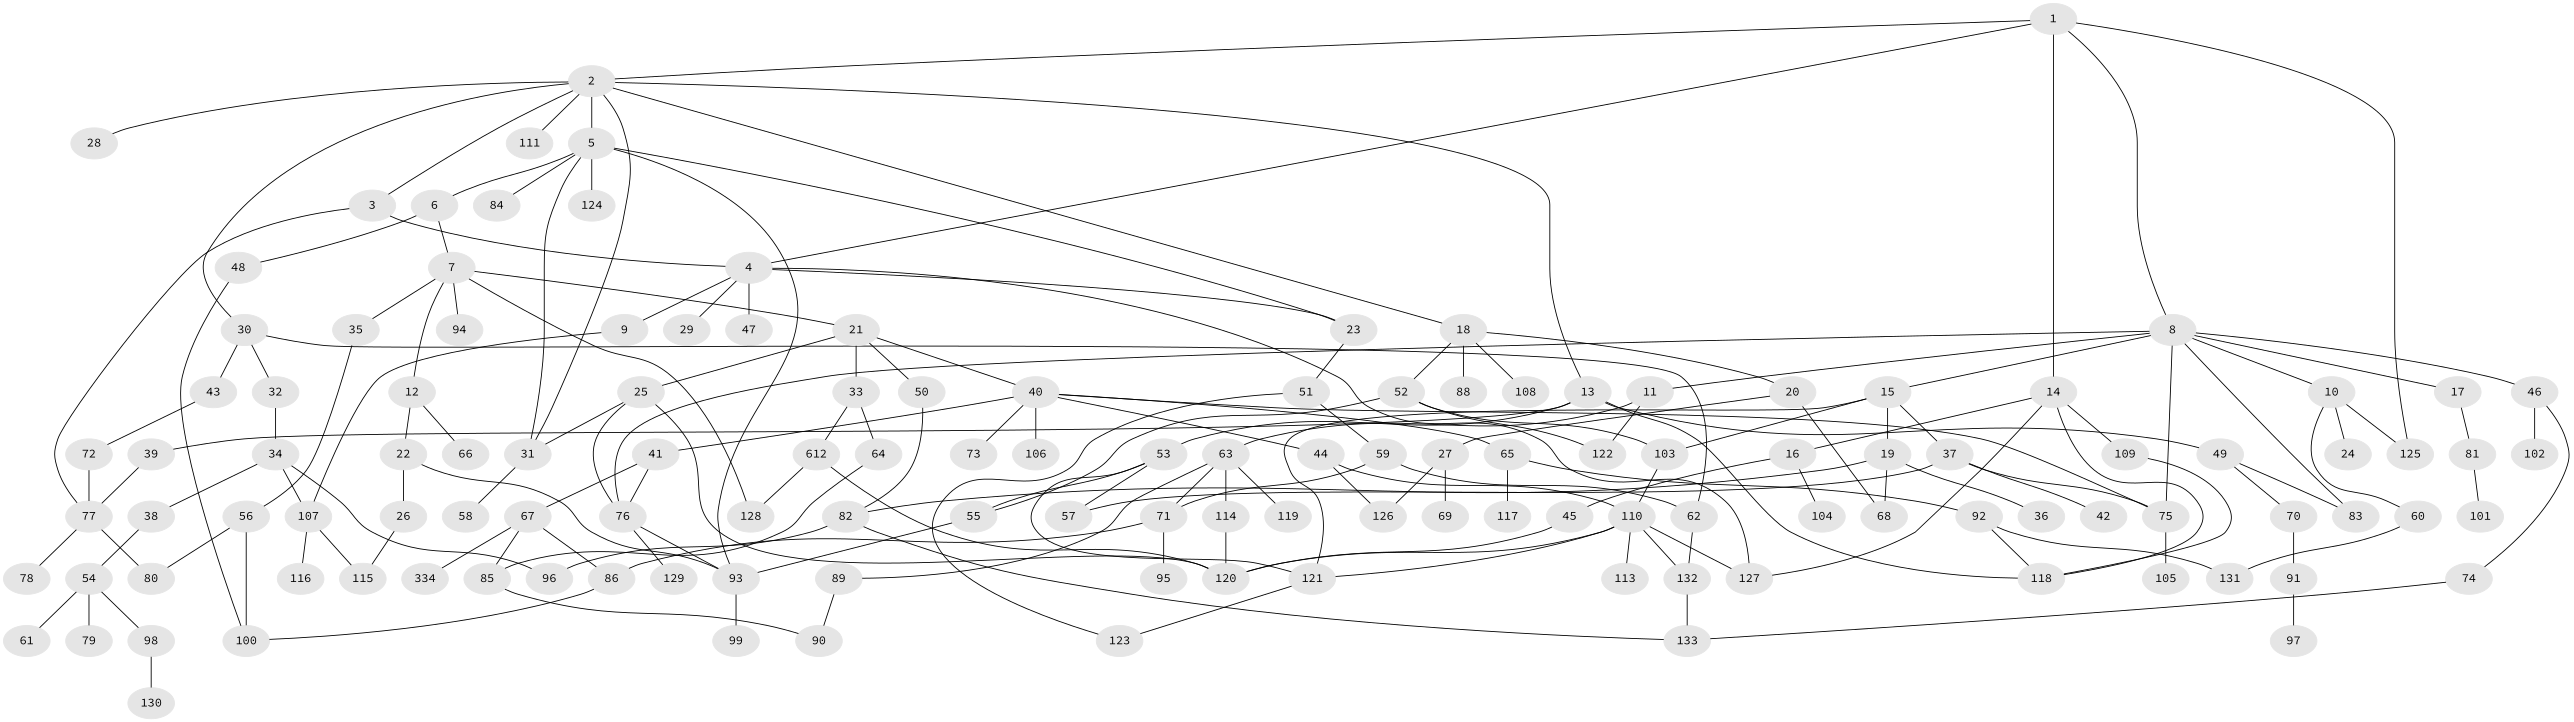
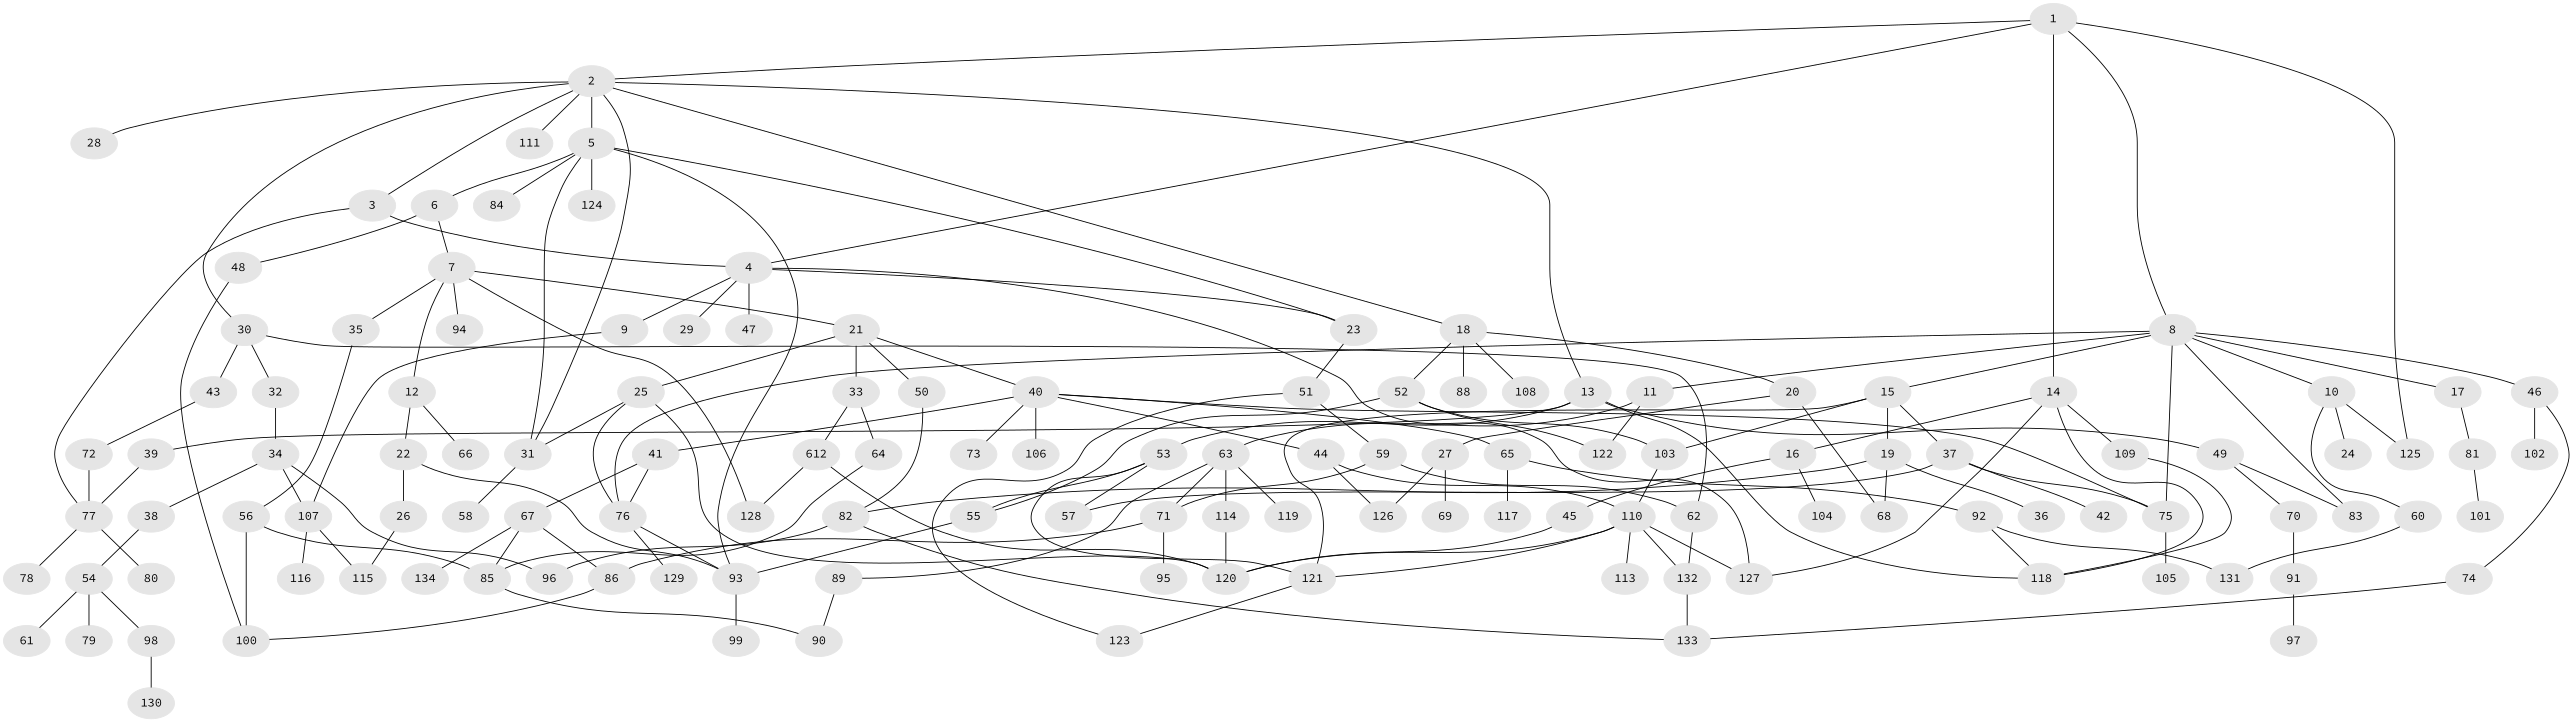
edge "56" -- "80": now "56" -- "85"
node "334": label "334" -> "134"
